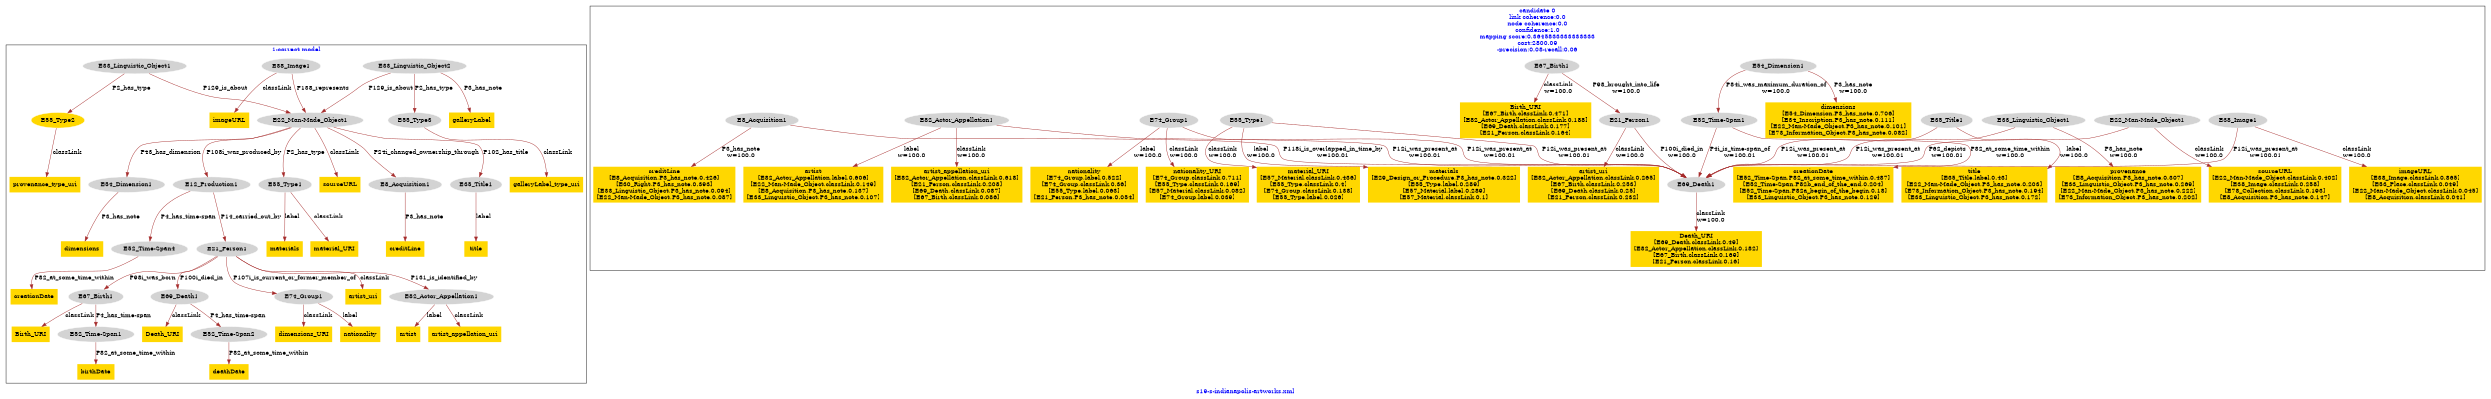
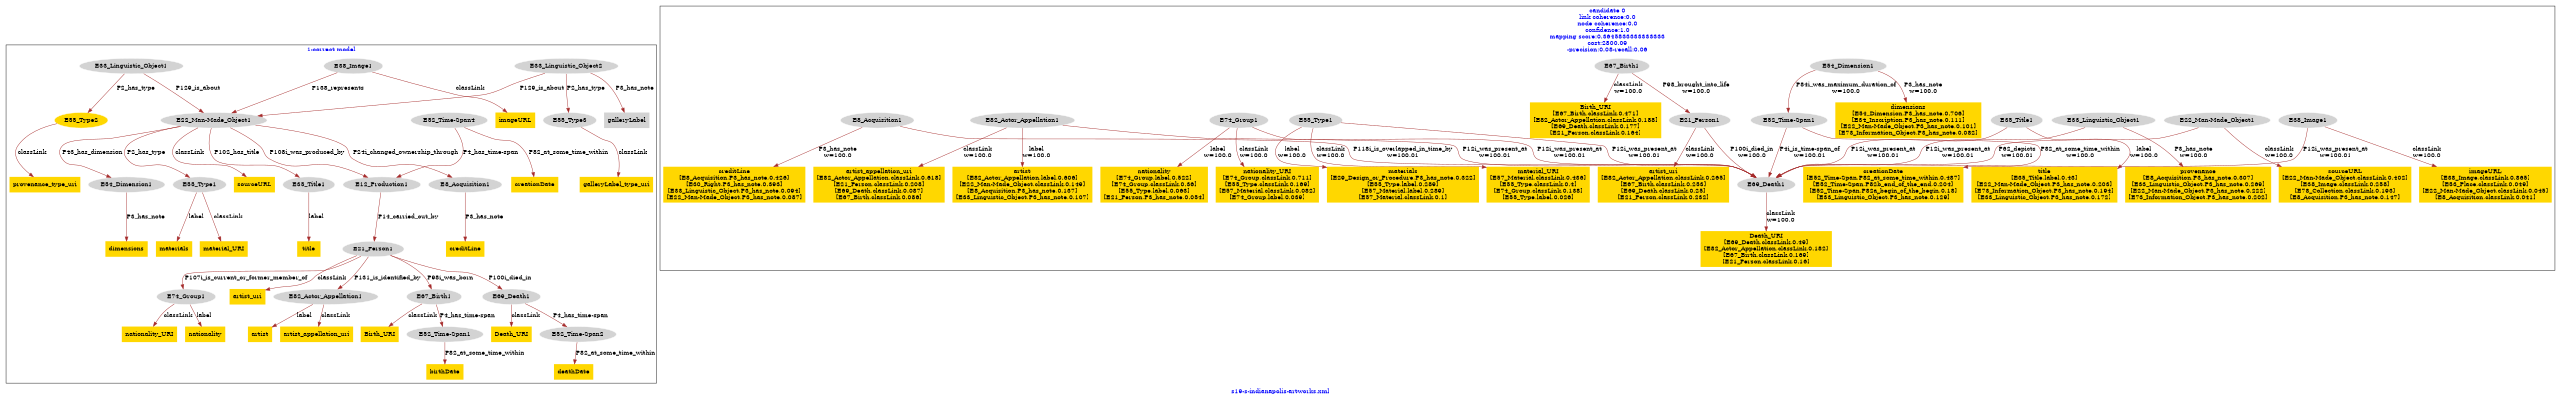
node "galleryLabel": fillcolor gold -> lightgray
edge "E12_Production1" -> "E52_Time-Span4": reversed
node "dimensions_URI": label "dimensions_URI" -> "nationality_URI"
